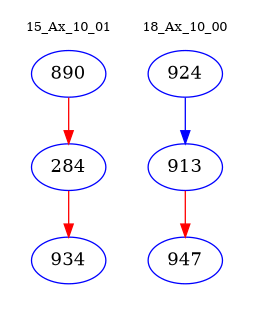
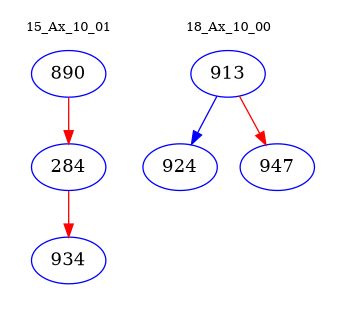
edge "924" -> "913": reversed
